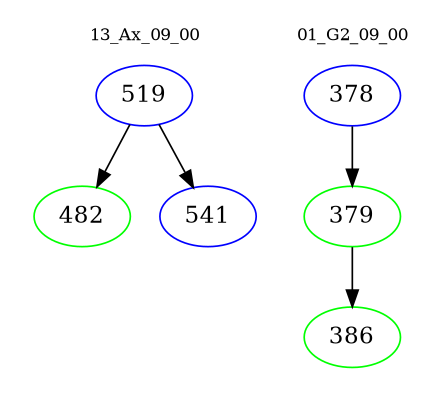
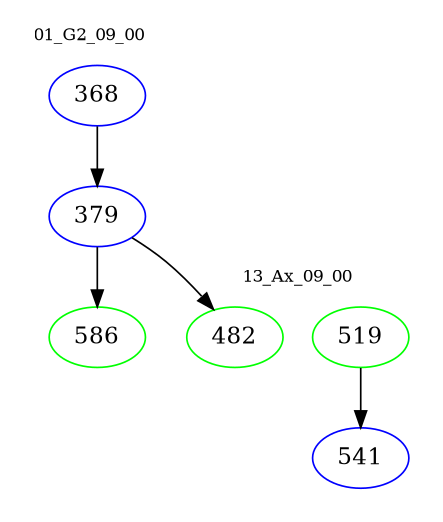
node "519": color blue -> green
node "378": label "378" -> "368"
edge "519" -> "482": now "379" -> "482"
node "379": color green -> blue
node "386": label "386" -> "586"
